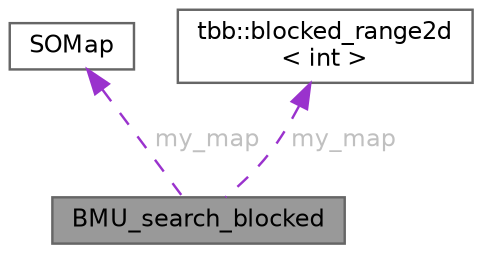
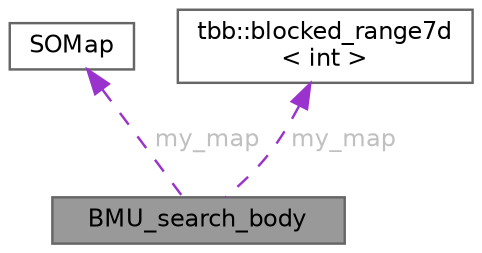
node "tbb::blocked_range2d < int >": label "tbb::blocked_range2d < int >" -> "tbb::blocked_range7d < int >"
node "BMU_search_blocked": label "BMU_search_blocked" -> "BMU_search_body"
